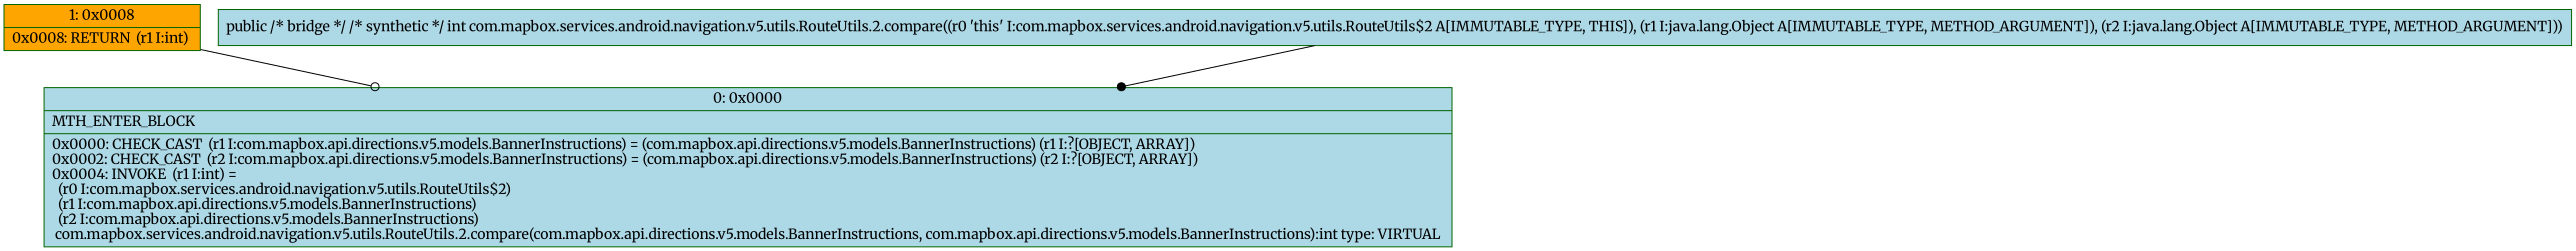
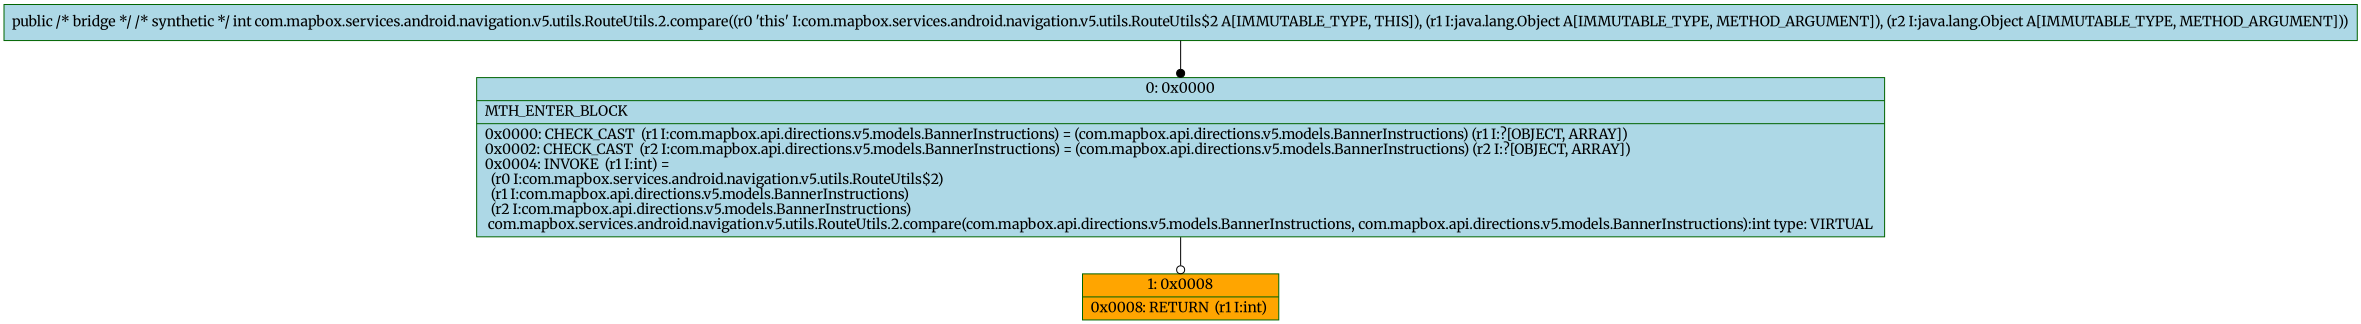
edge "1: 0x0008" -> "0: 0x0000": reversed
